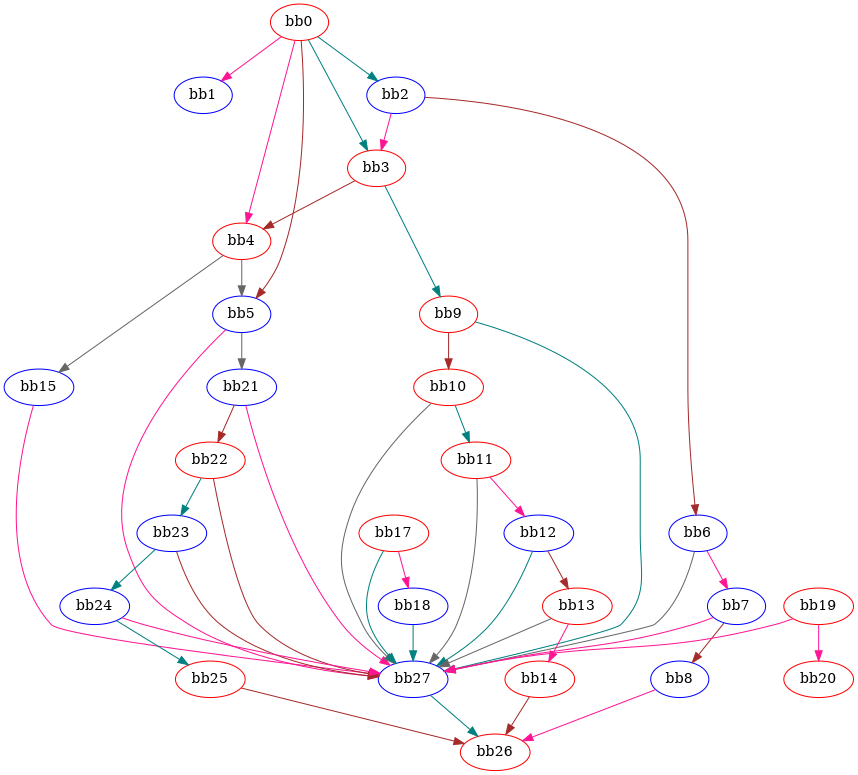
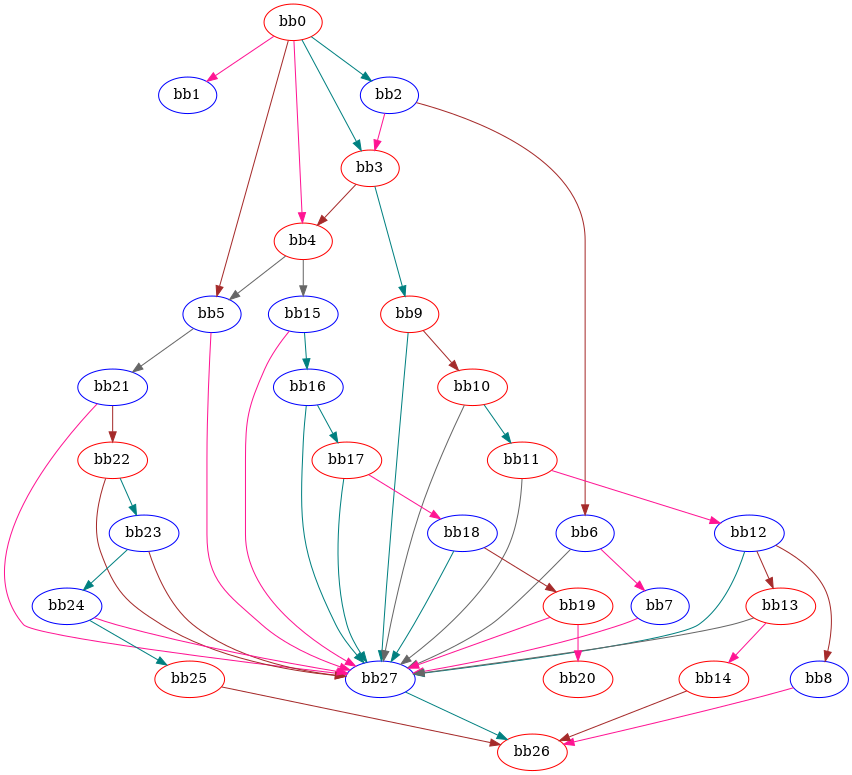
node "bb16": added
edge "bb18" -> "bb19": added
edge "bb7" -> "bb8": now "bb12" -> "bb8"
